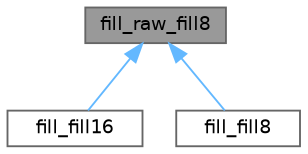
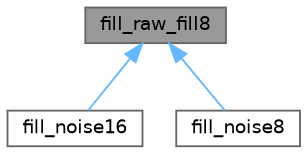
node "fill_fill16": label "fill_fill16" -> "fill_noise16"
node "fill_fill8": label "fill_fill8" -> "fill_noise8"
